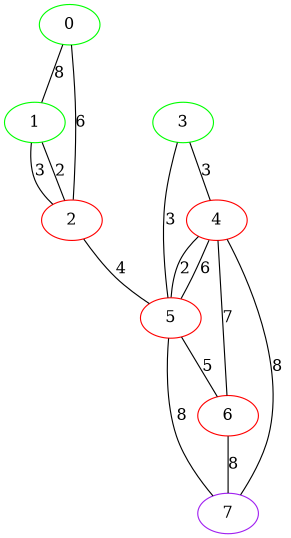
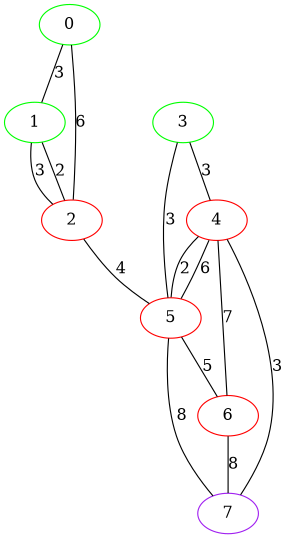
edge "0" -- "1": label "8" -> "3"
edge "4" -- "7": label "8" -> "3"
